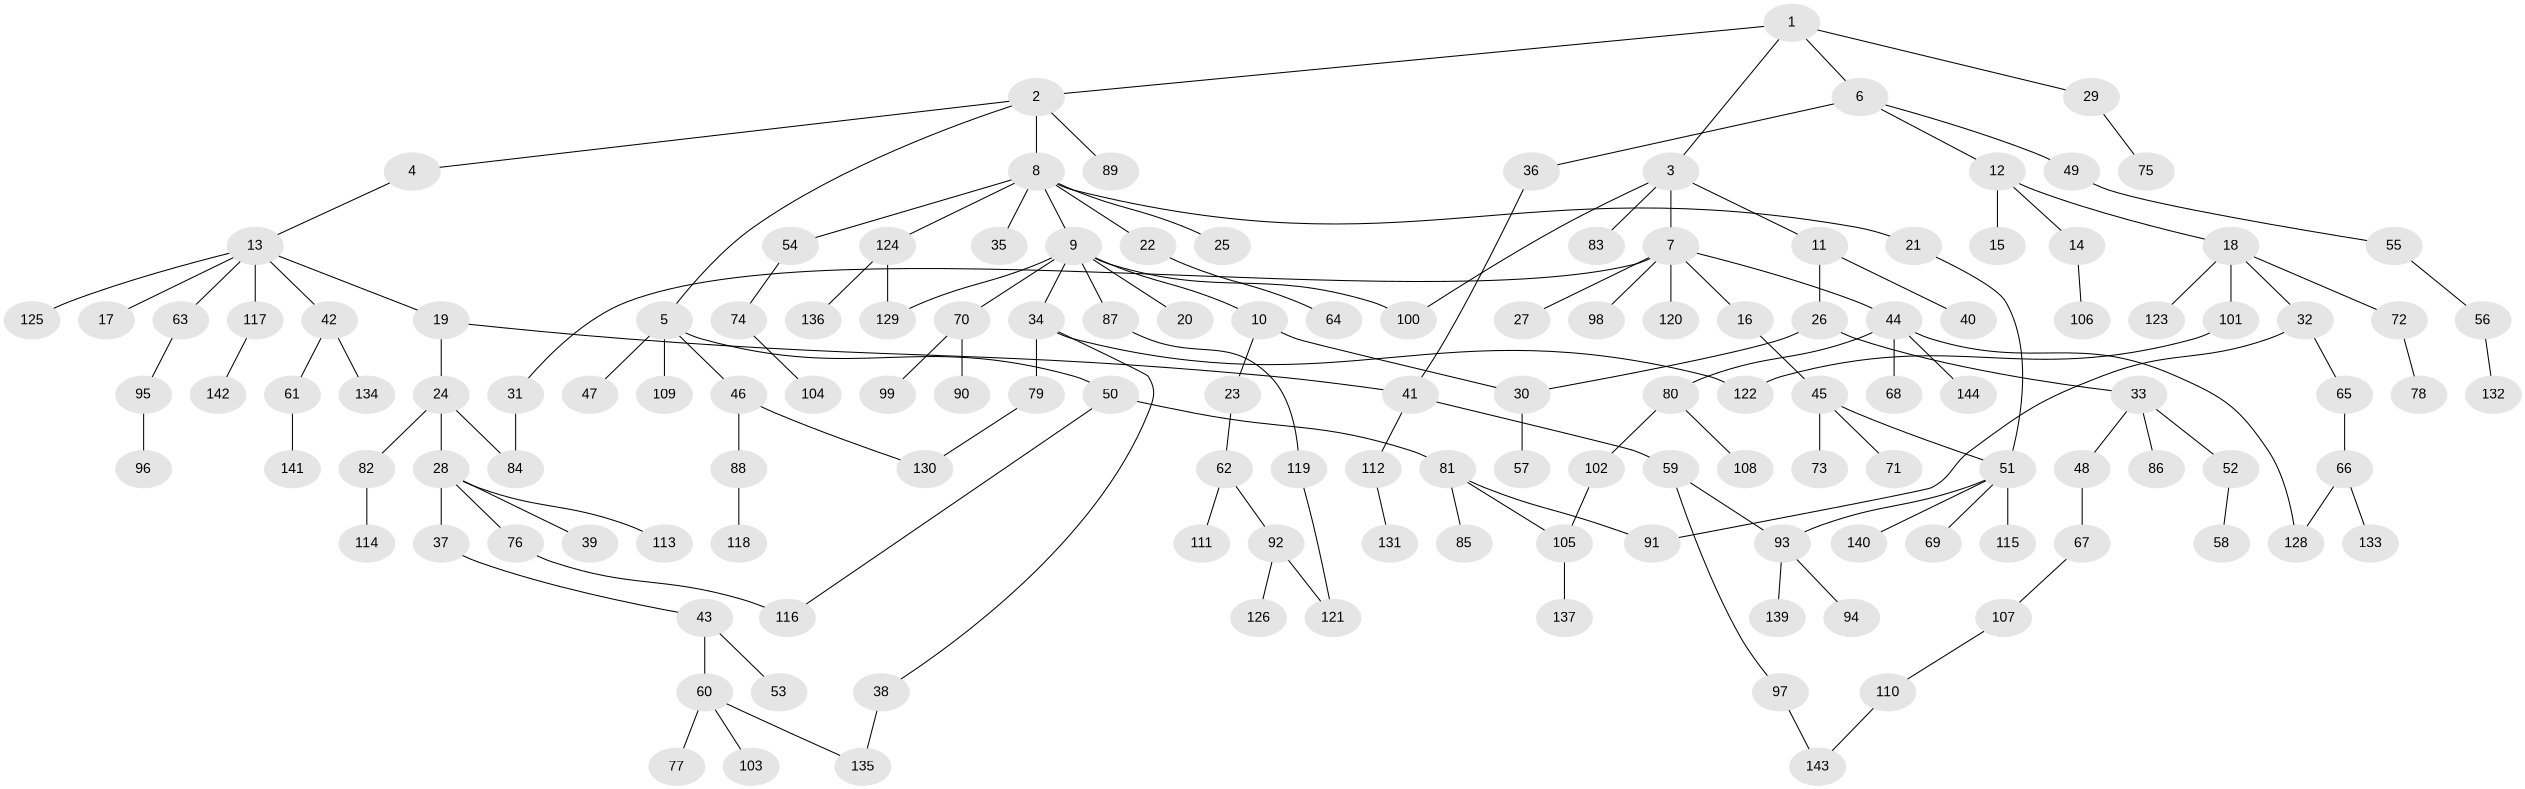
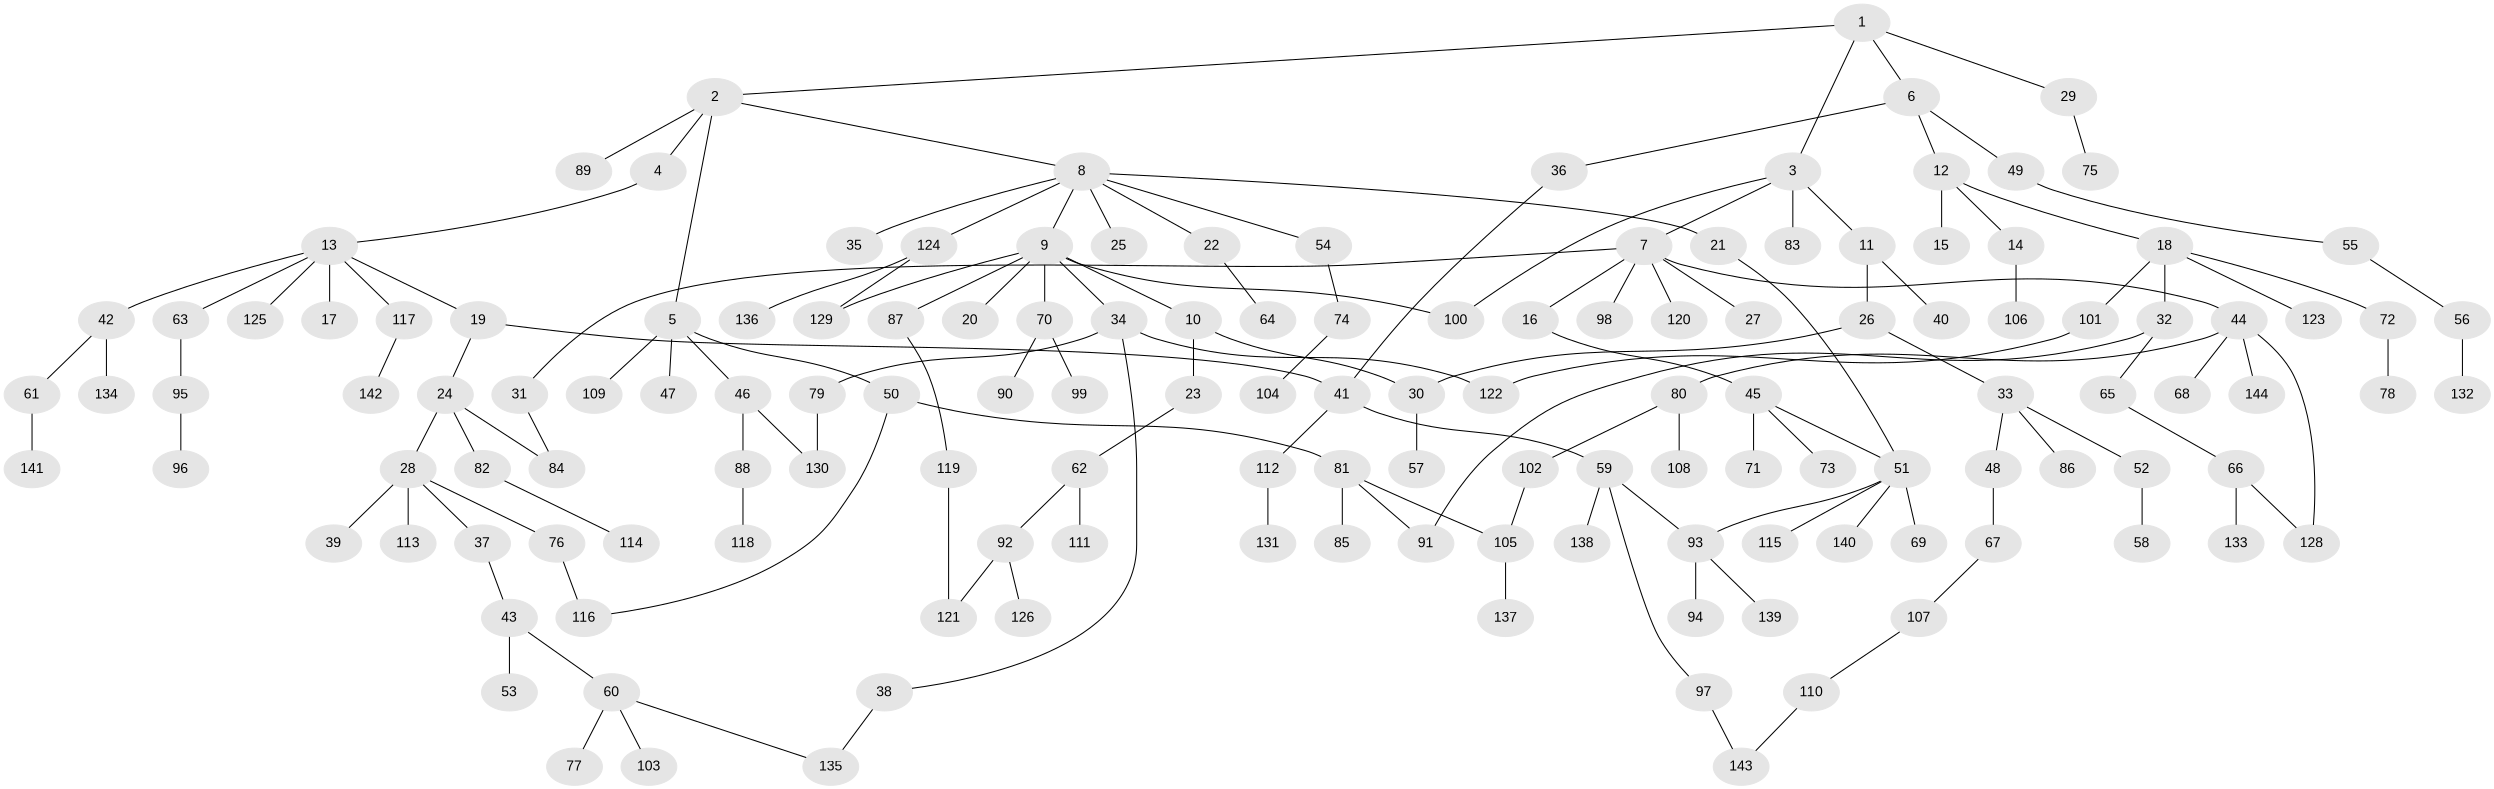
node "138": added
